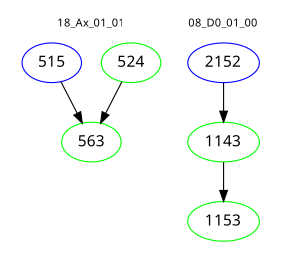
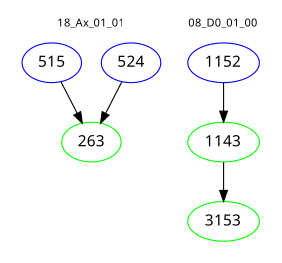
node "524": color green -> blue
node "2152": label "2152" -> "1152"
node "563": label "563" -> "263"
node "1153": label "1153" -> "3153"
